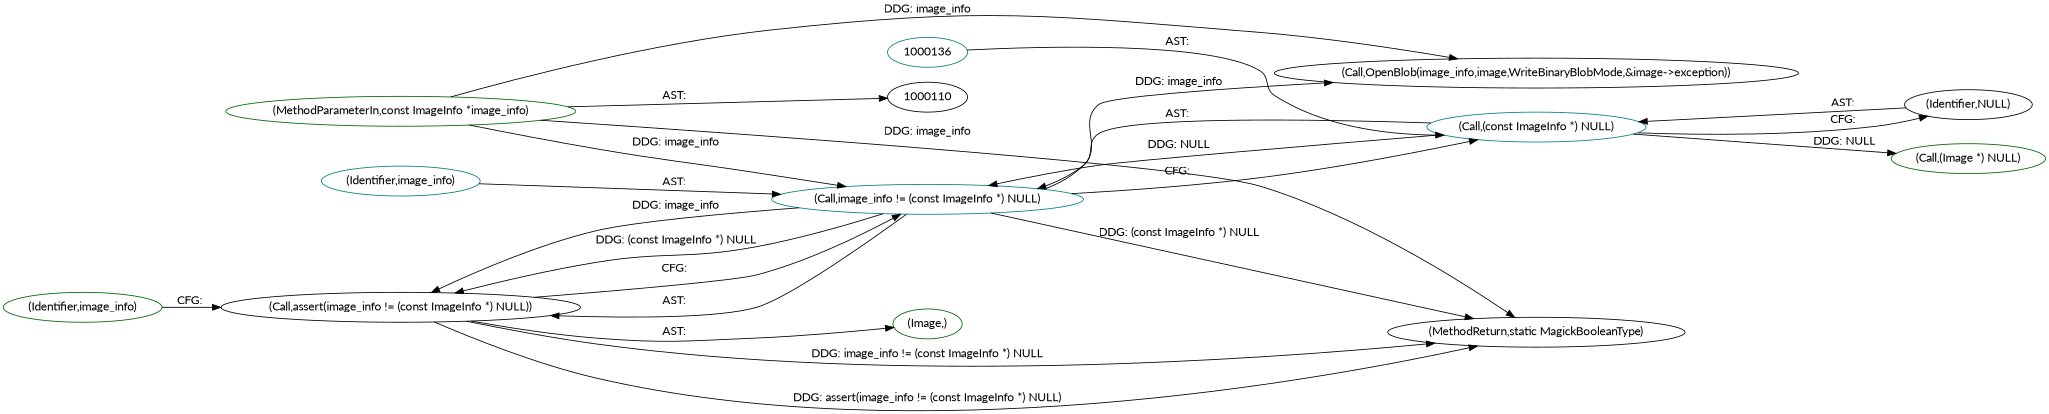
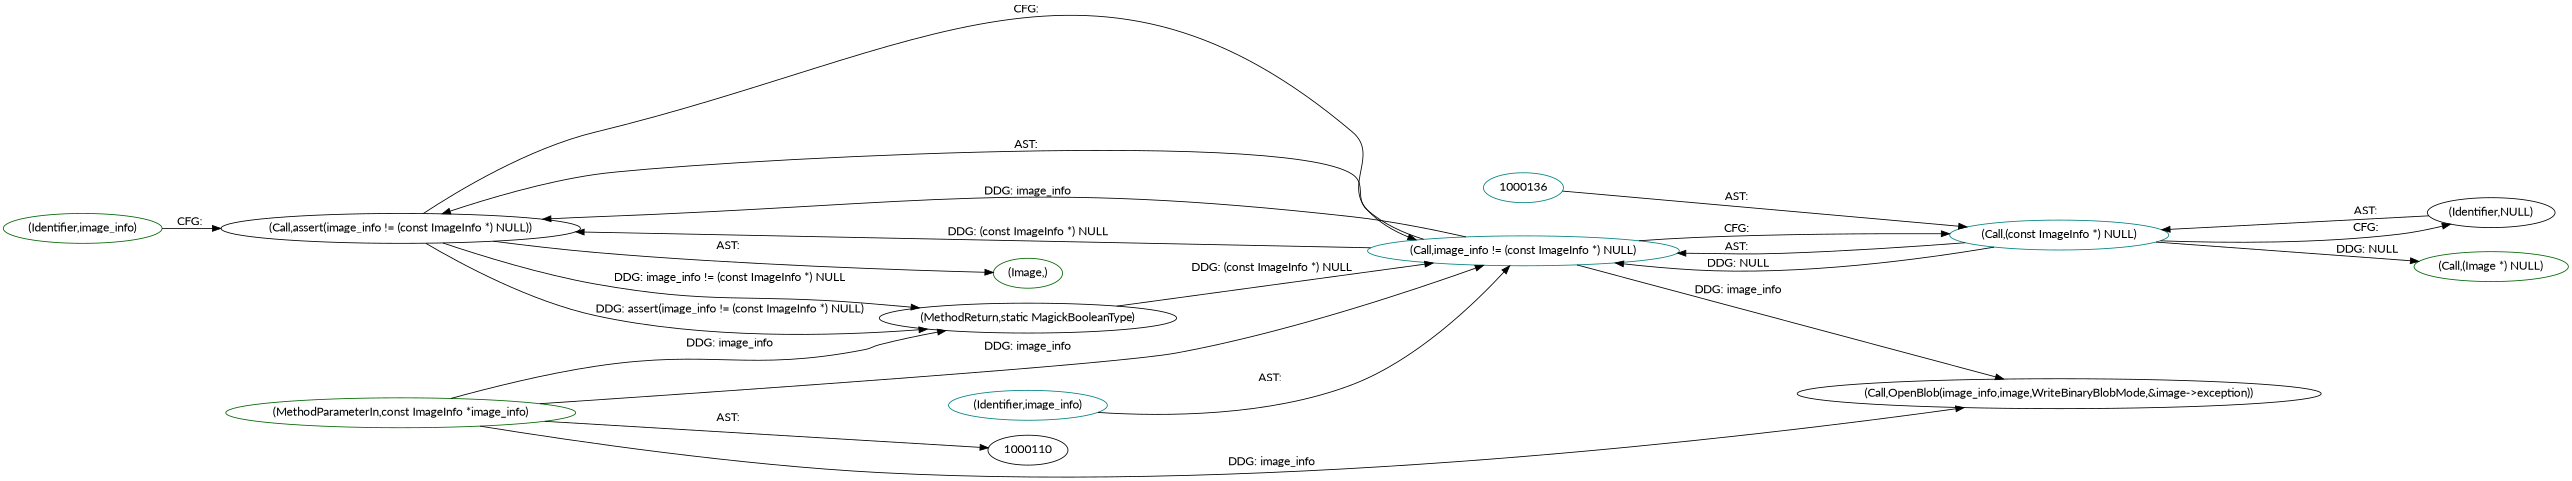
edge "(Call,image_info != (const ImageInfo *) NULL)" -> "(MethodReturn,static MagickBooleanType)": reversed
